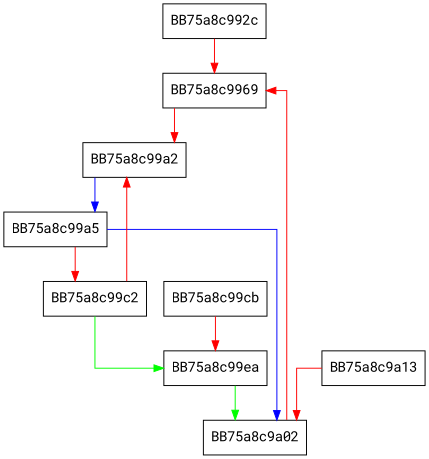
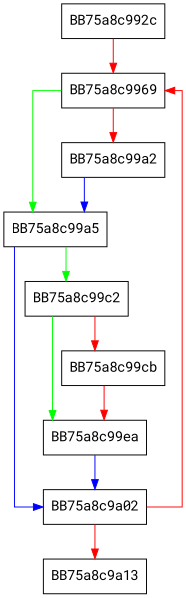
edge "BB75a8c9969" -> "BB75a8c99a5": added
edge "BB75a8c99c2" -> "BB75a8c99a2": now "BB75a8c99c2" -> "BB75a8c99cb"
edge "BB75a8c99a5" -> "BB75a8c99c2": color red -> green
edge "BB75a8c9a13" -> "BB75a8c9a02": reversed
edge "BB75a8c99ea" -> "BB75a8c9a02": color green -> blue
